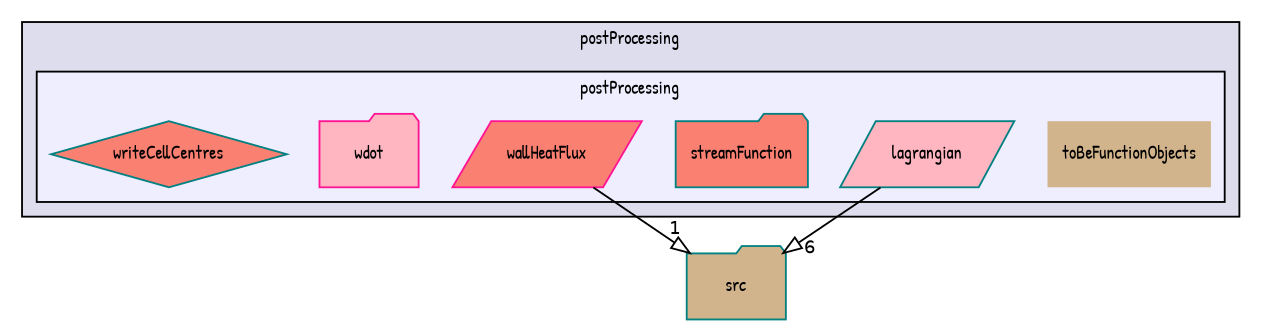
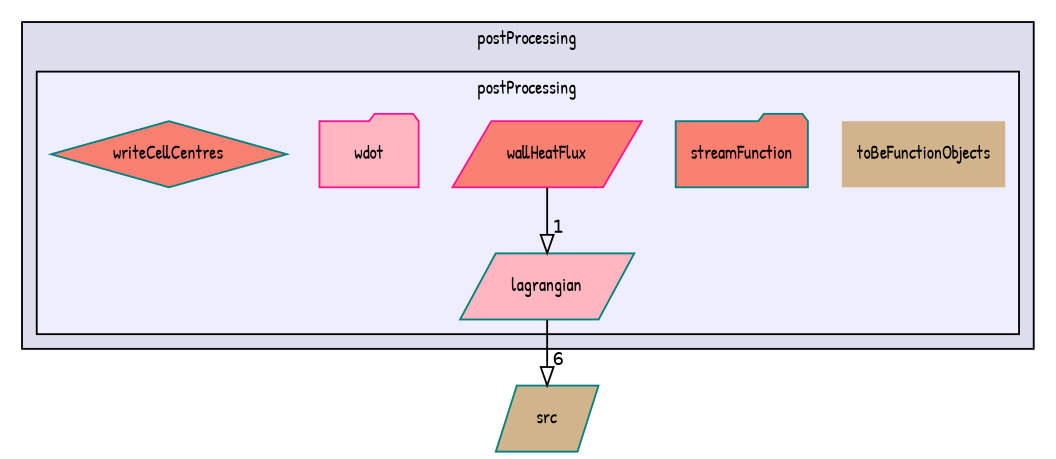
edge "wallHeatFlux" -> "src": now "wallHeatFlux" -> "lagrangian"
node "src": shape folder -> parallelogram
